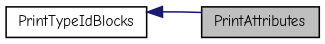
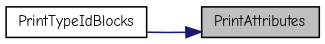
edge "PrintAttributes" -> "PrintTypeIdBlocks": reversed
